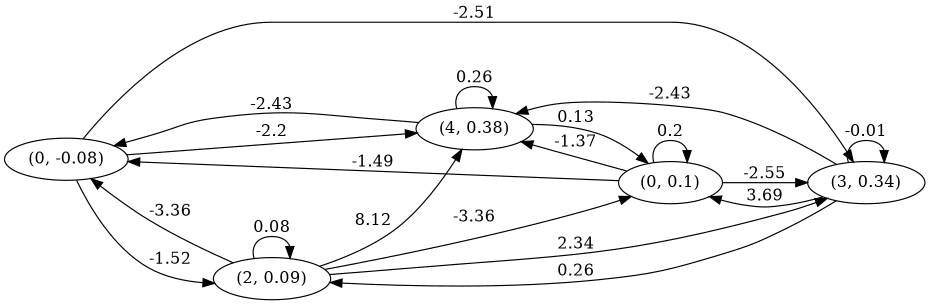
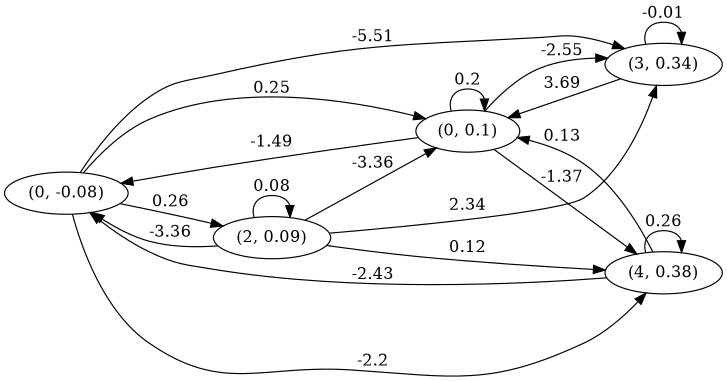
edge "(0, -0.08)" -> "(3, 0.34)": label "-2.51" -> "-5.51"
edge "(0, -0.08)" -> "(0, 0.1)": added, label "0.25"
edge "(3, 0.34)" -> "(4, 0.38)": removed, label "-2.43"
edge "(2, 0.09)" -> "(4, 0.38)": label "8.12" -> "0.12"
edge "(0, -0.08)" -> "(2, 0.09)": label "-1.52" -> "0.26"
edge "(3, 0.34)" -> "(2, 0.09)": removed, label "0.26"
